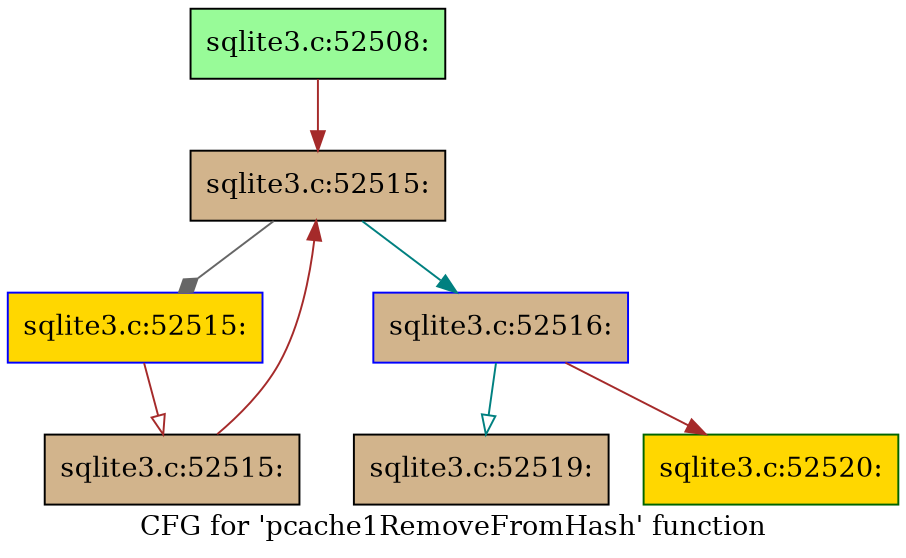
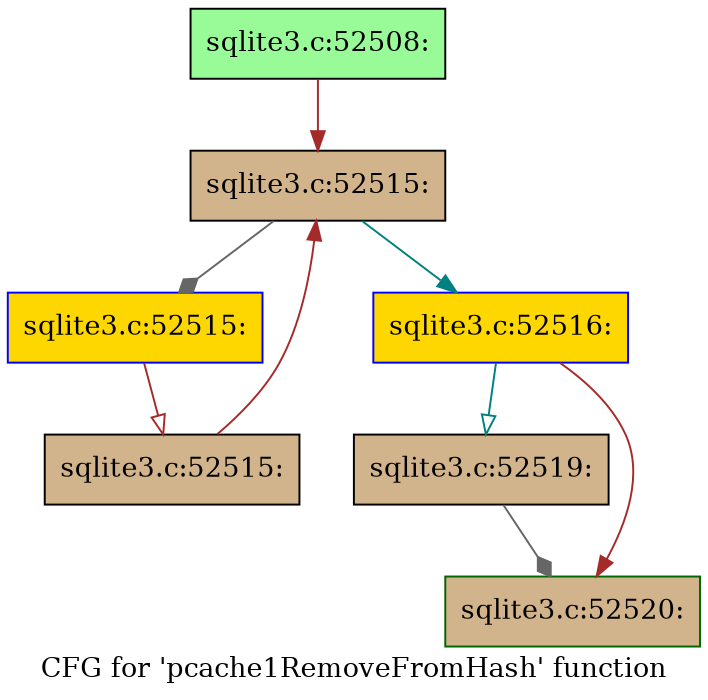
node "sqlite3.c:52516:": fillcolor tan -> gold
node "sqlite3.c:52520:": fillcolor gold -> tan
edge "sqlite3.c:52519:" -> "sqlite3.c:52520:": added
